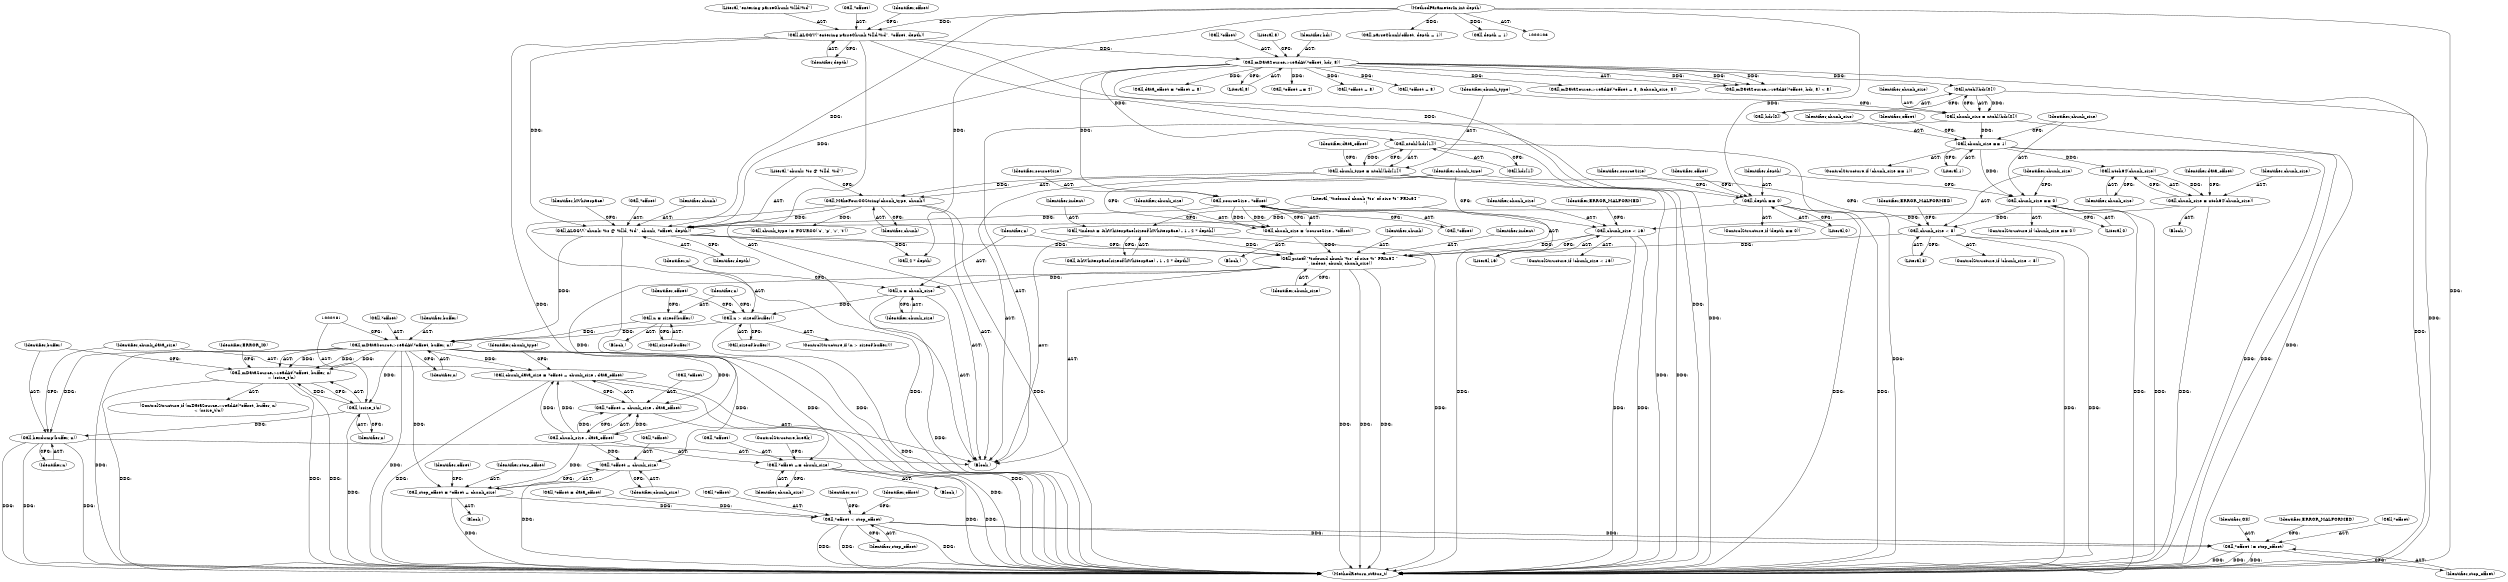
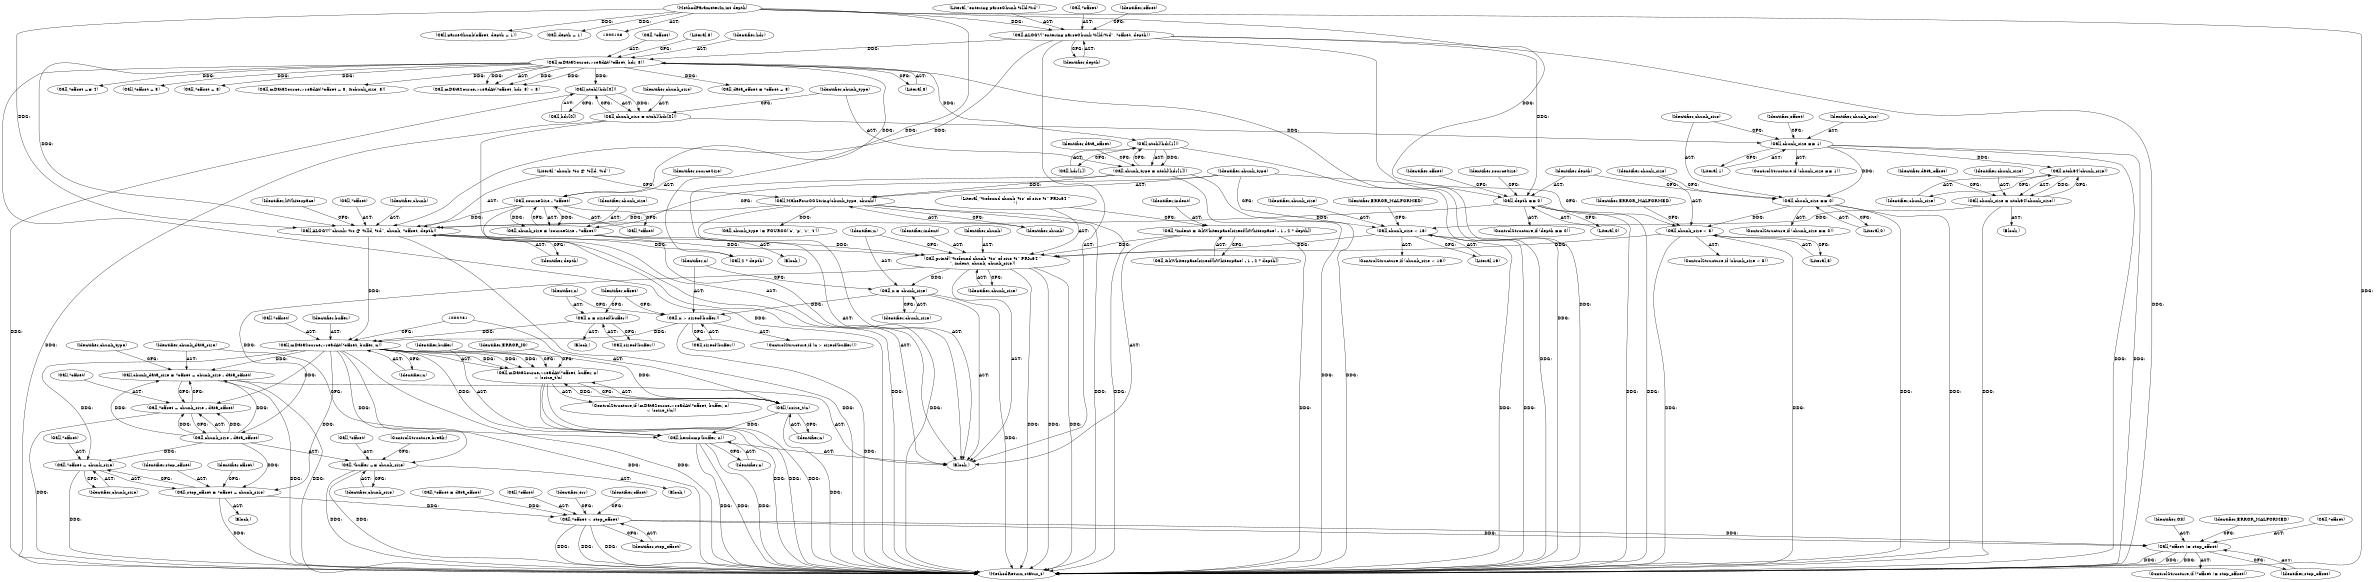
edge "(Call,chunk_size = (sourceSize - *offset))" -> "(MethodReturn,status_t)": added, label "DDG:"
edge "(Call,*offset + chunk_size - data_offset)" -> "(Call,chunk_data_size = *offset + chunk_size - data_offset)": label "AST: " -> "CFG: "
node "(Call,*offset += chunk_size)": label "(Call,*offset += chunk_size)" -> "(Call,*buffer += chunk_size)"
node "(ControlStructure,if (*offset != stop_offset))": added
